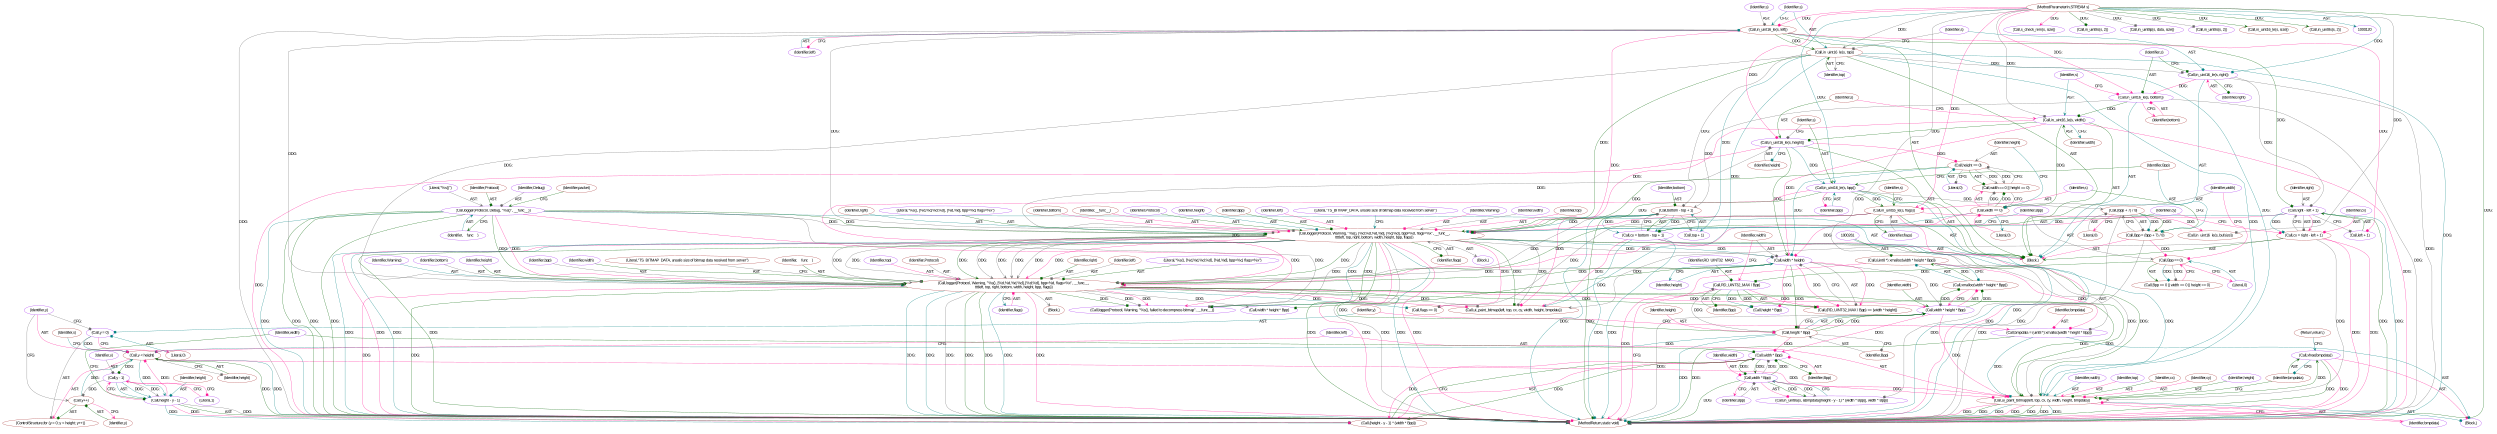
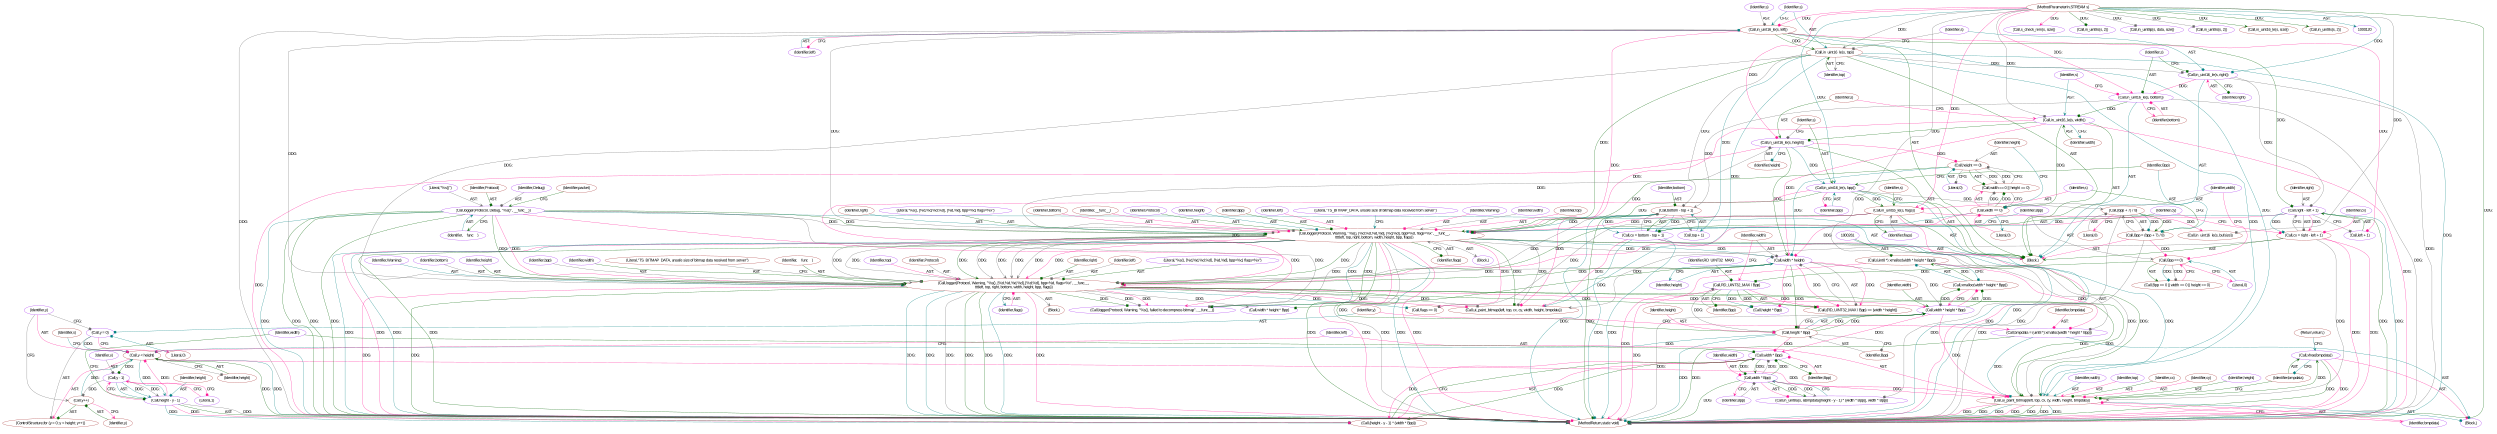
edge "(Call,RD_UINT32_MAX / Bpp)" -> "(MethodReturn,static void)": label "CFG: " -> "DDG: "
